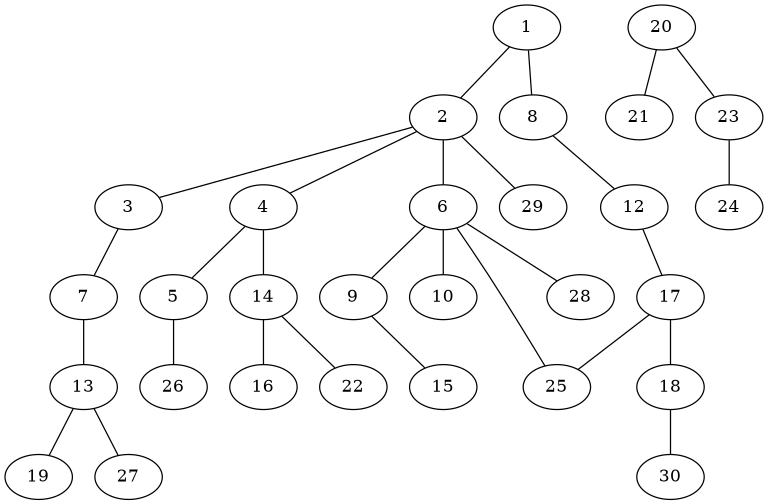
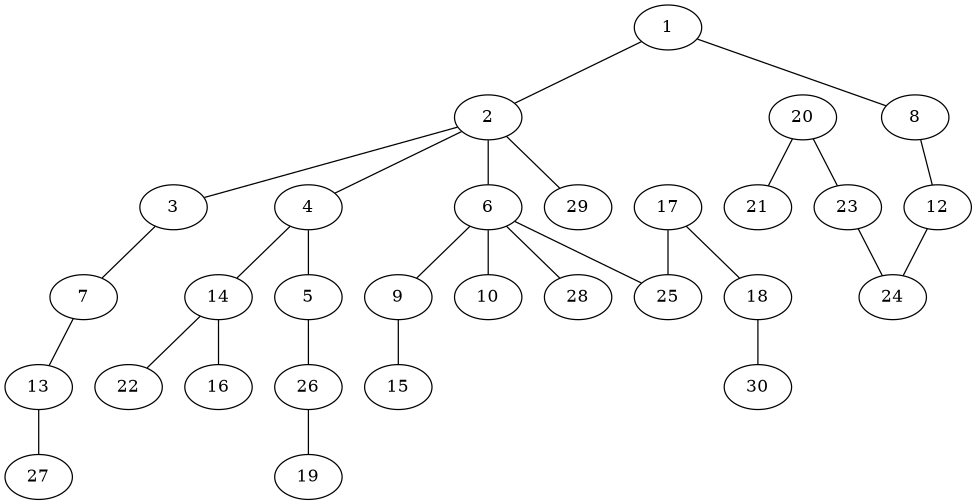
edge "12" -- "17": now "12" -- "24"
edge "13" -- "19": now "26" -- "19"
